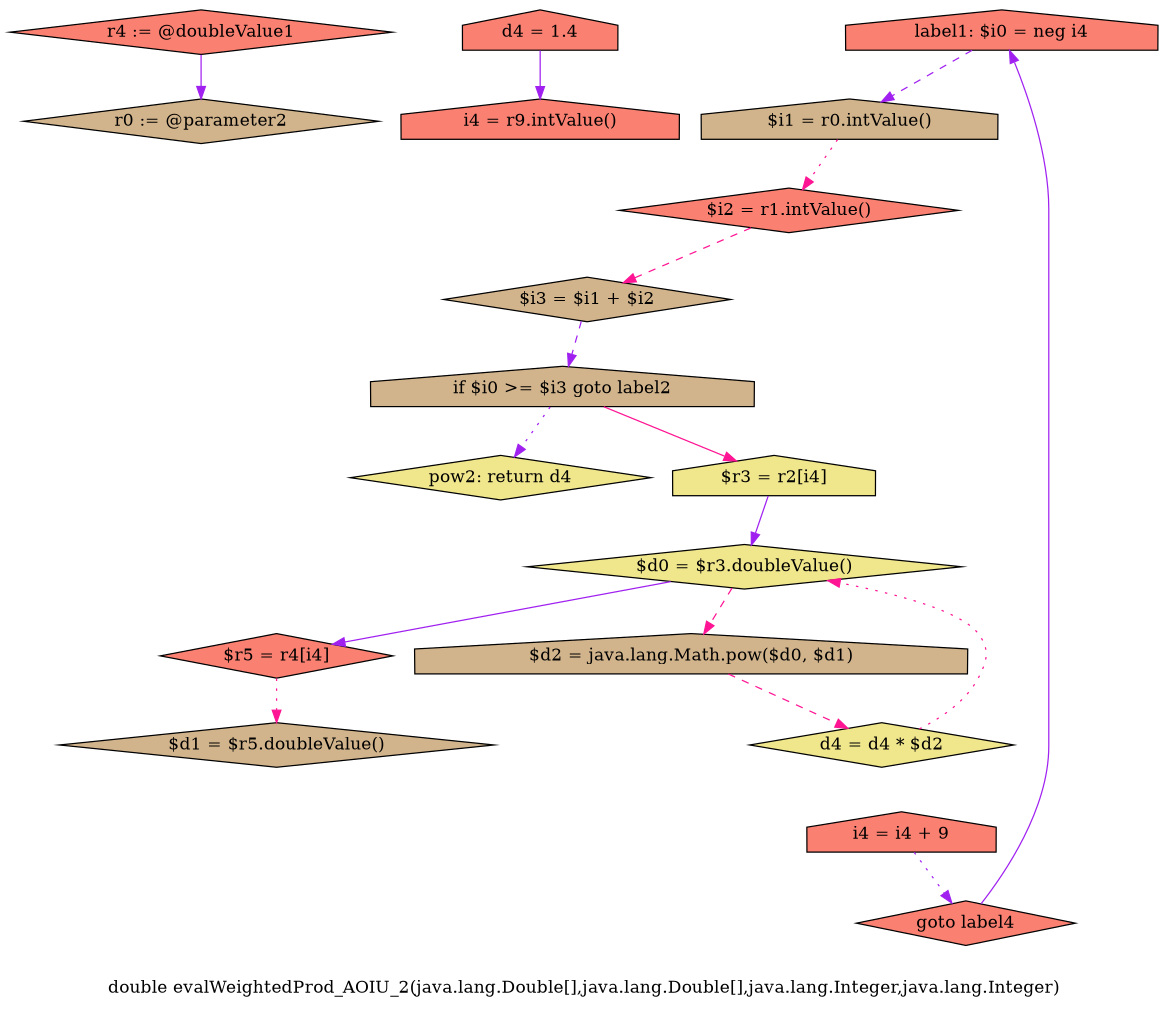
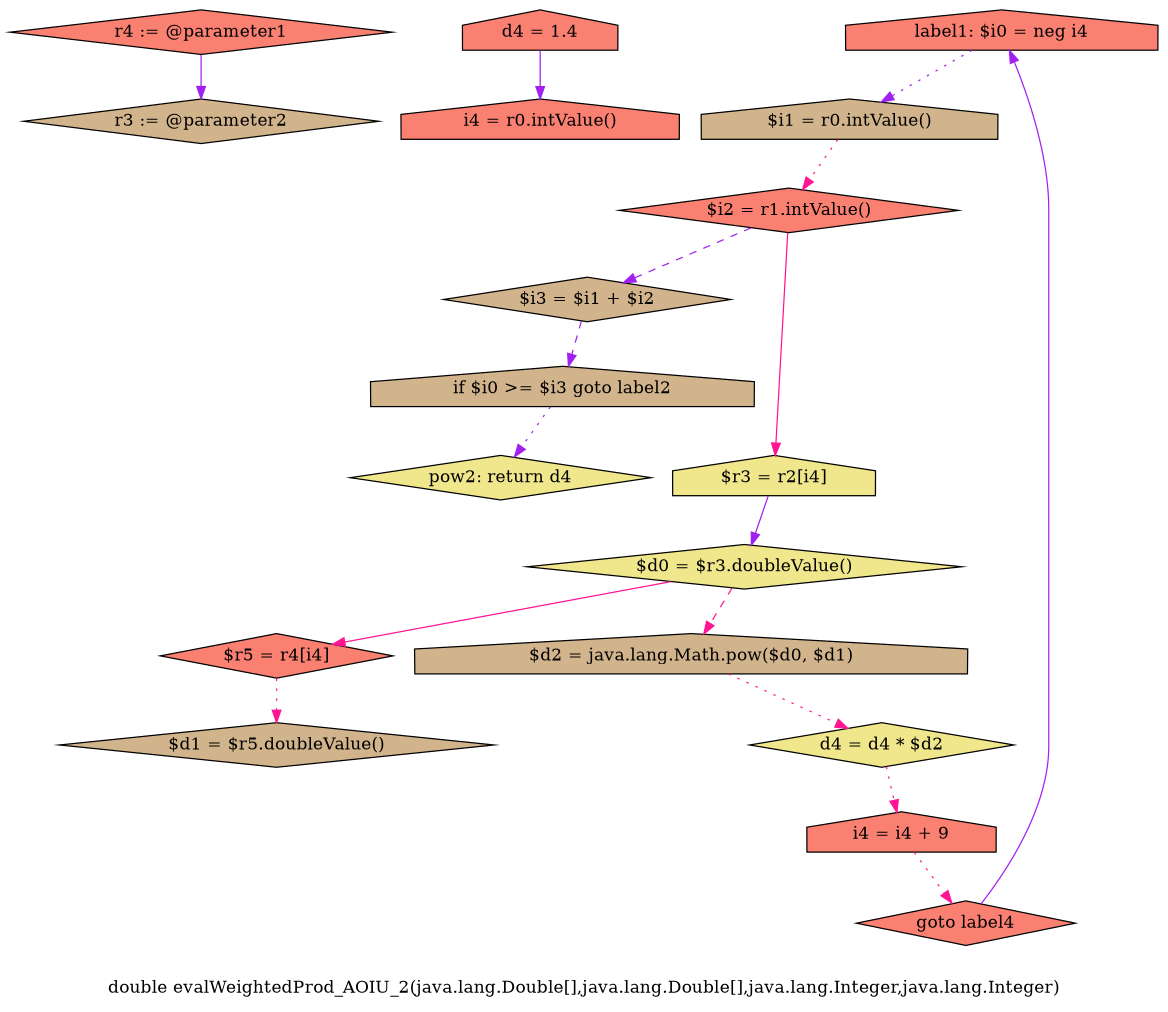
node "r4 := @doubleValue1": label "r4 := @doubleValue1" -> "r4 := @parameter1"
edge "label1: $i0 = neg i4" -> "$i1 = r0.intValue()": style dashed -> dotted
node "r0 := @parameter2": label "r0 := @parameter2" -> "r3 := @parameter2"
node "i4 = r9.intValue()": label "i4 = r9.intValue()" -> "i4 = r0.intValue()"
edge "$i2 = r1.intValue()" -> "$i3 = $i1 + $i2": color deeppink -> purple
edge "if $i0 >= $i3 goto label2" -> "$r3 = r2[i4]": now "$i2 = r1.intValue()" -> "$r3 = r2[i4]"
edge "$d0 = $r3.doubleValue()" -> "$r5 = r4[i4]": color purple -> deeppink
edge "d4 = d4 * $d2" -> "$d0 = $r3.doubleValue()": now "d4 = d4 * $d2" -> "i4 = i4 + 9"
edge "$d2 = java.lang.Math.pow($d0, $d1)" -> "d4 = d4 * $d2": style dashed -> dotted
edge "i4 = i4 + 9" -> "goto label4": color purple -> deeppink
